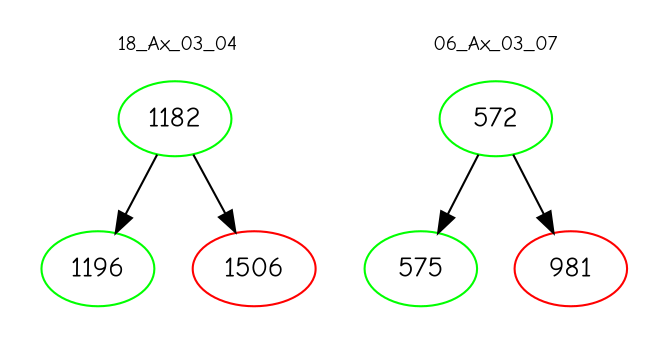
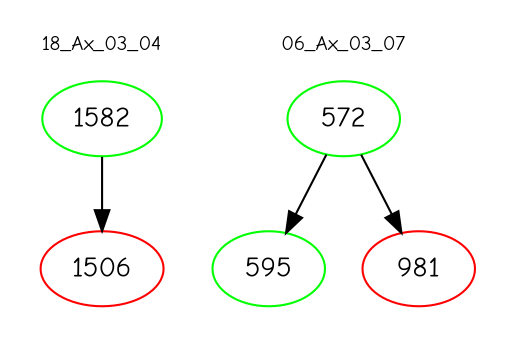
node "1182": label "1182" -> "1582"
node "1196": removed
node "575": label "575" -> "595"
